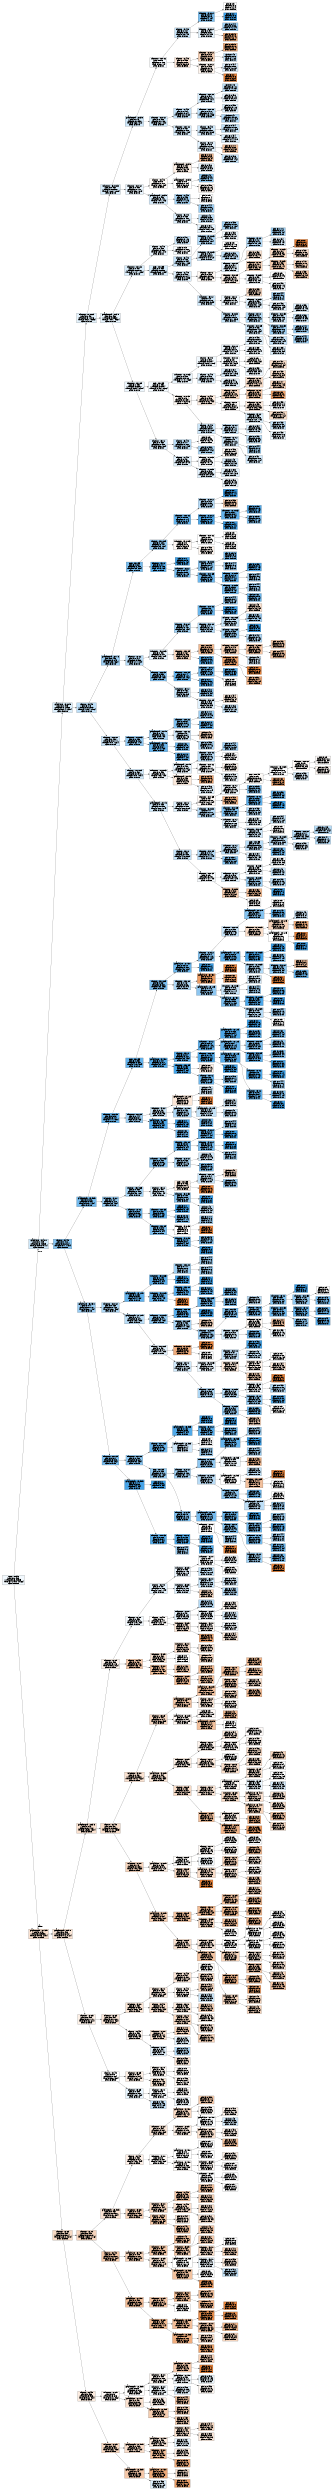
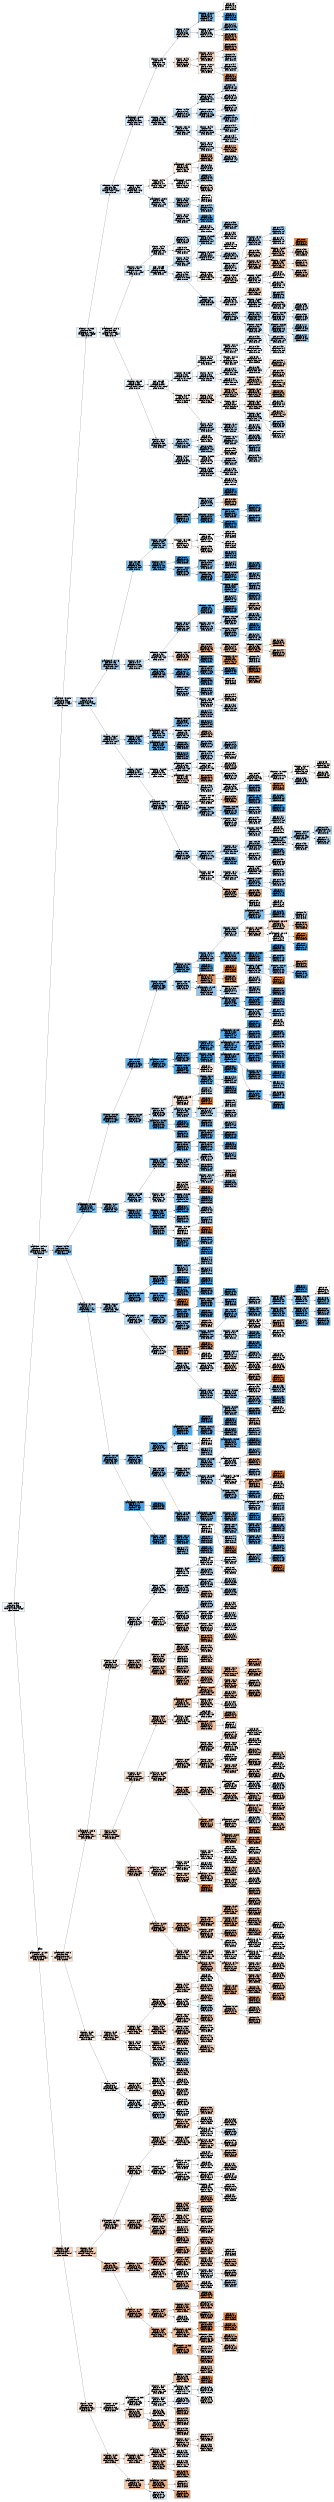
node "gini = 0.48 samples = 60 value = [24, 36] class = True": fillcolor #bddef6 -> #52a9e8
node "gini = 0.493 samples = 68 value = [30, 38] class = True": label "gini = 0.493 samples = 68 value = [30, 38] class = True" -> "gini = 0.493 samples = 68 value = [30, 38] class = False"
node "gini = 0.496 samples = 22 value = [10, 12] class = True": added
